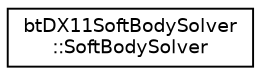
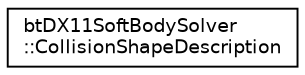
node "btDX11SoftBodySolver ::SoftBodySolver": label "btDX11SoftBodySolver ::SoftBodySolver" -> "btDX11SoftBodySolver ::CollisionShapeDescription"
